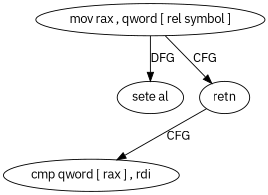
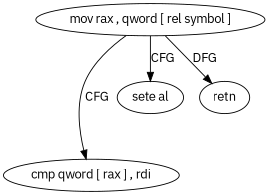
edge "mov rax , qword [ rel symbol ]" -> "sete al": label "DFG" -> "CFG"
edge "mov rax , qword [ rel symbol ]" -> "retn": label "CFG" -> "DFG"
edge "retn" -> "cmp qword [ rax ] , rdi": now "mov rax , qword [ rel symbol ]" -> "cmp qword [ rax ] , rdi"
